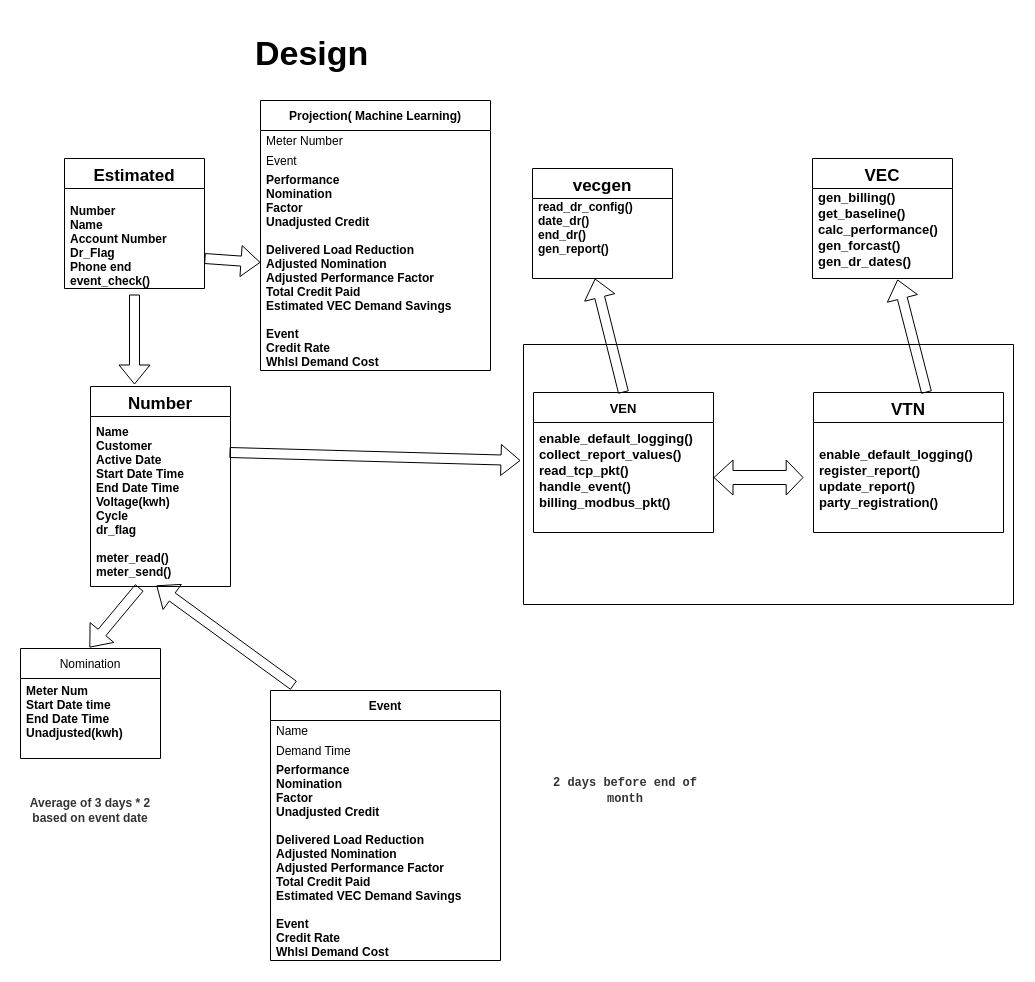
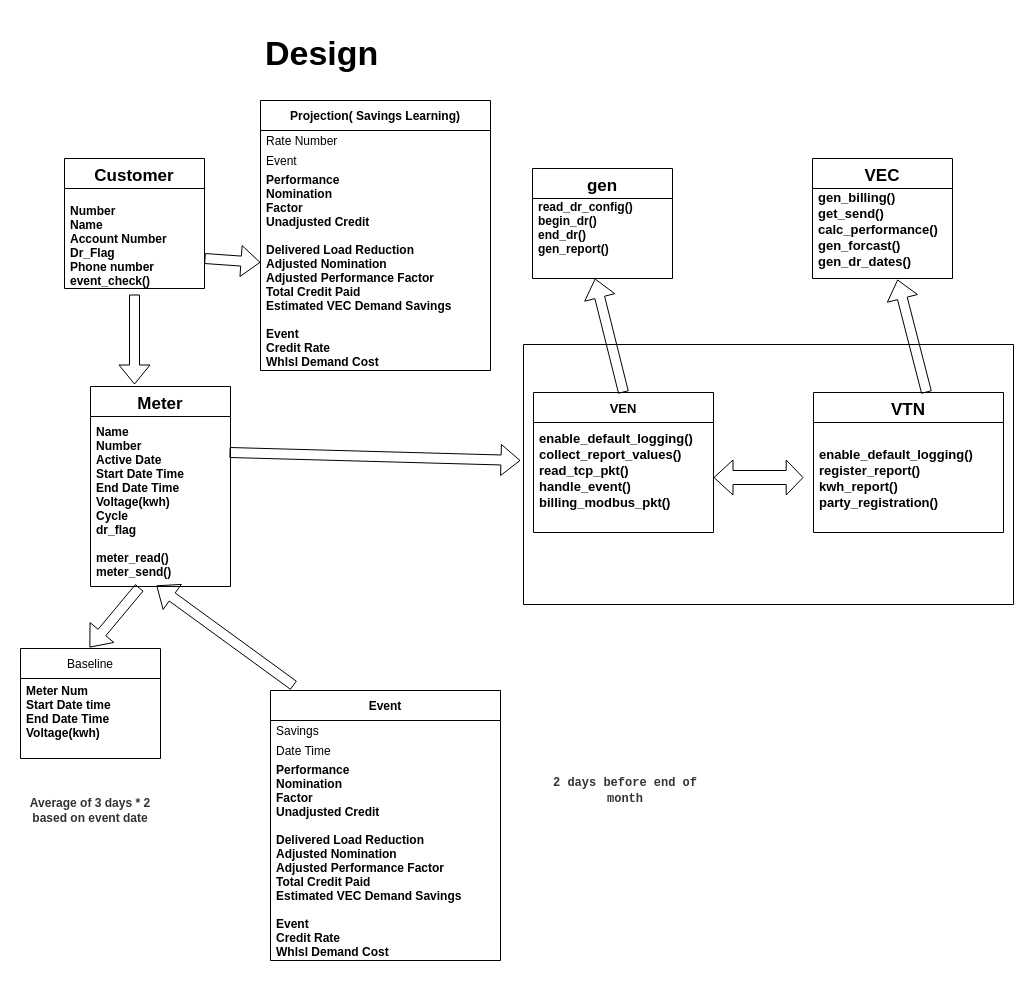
node "Design": moved (421, 51) -> (431, 51)
node "Projection( Machine Learning)": label "Projection( Machine Learning)" -> "Projection( Savings Learning)"
node "Meter Number": label "Meter Number" -> "Rate Number"
node "Estimated": label "Estimated" -> "Customer"
node "vecgen": label "vecgen" -> "gen"
node "gen_billing() get_baseline() calc_performance() gen_forcast() gen_dr_dates()": label "gen_billing() get_baseline() calc_performance() gen_forcast() gen_dr_dates()" -> "gen_billing() get_send() calc_performance() gen_forcast() gen_dr_dates()"
node "read_dr_config() date_dr() end_dr() gen_report()": label "read_dr_config() date_dr() end_dr() gen_report()" -> "read_dr_config() begin_dr() end_dr() gen_report()"
node "Number Name Account Number Dr_Flag Phone end event_check()": label "Number Name Account Number Dr_Flag Phone end event_check()" -> "Number Name Account Number Dr_Flag Phone number event_check()"
node "Number": label "Number" -> "Meter"
node "Name Customer Active Date Start Date Time End Date Time Voltage(kwh) Cycle dr_flag meter_read() meter_send()": label "Name Customer Active Date Start Date Time End Date Time Voltage(kwh) Cycle dr_flag meter_read() meter_send()" -> "Name Number Active Date Start Date Time End Date Time Voltage(kwh) Cycle dr_flag meter_read() meter_send()"
node "enable_default_logging() register_report() update_report() party_registration()": label "enable_default_logging() register_report() update_report() party_registration()" -> "enable_default_logging() register_report() kwh_report() party_registration()"
node "Nomination": label "Nomination" -> "Baseline"
node "Meter Num Start Date time End Date Time Unadjusted(kwh)": label "Meter Num Start Date time End Date Time Unadjusted(kwh)" -> "Meter Num Start Date time End Date Time Voltage(kwh)"
node "Name": label "Name" -> "Savings"
node "Demand Time": label "Demand Time" -> "Date Time"
